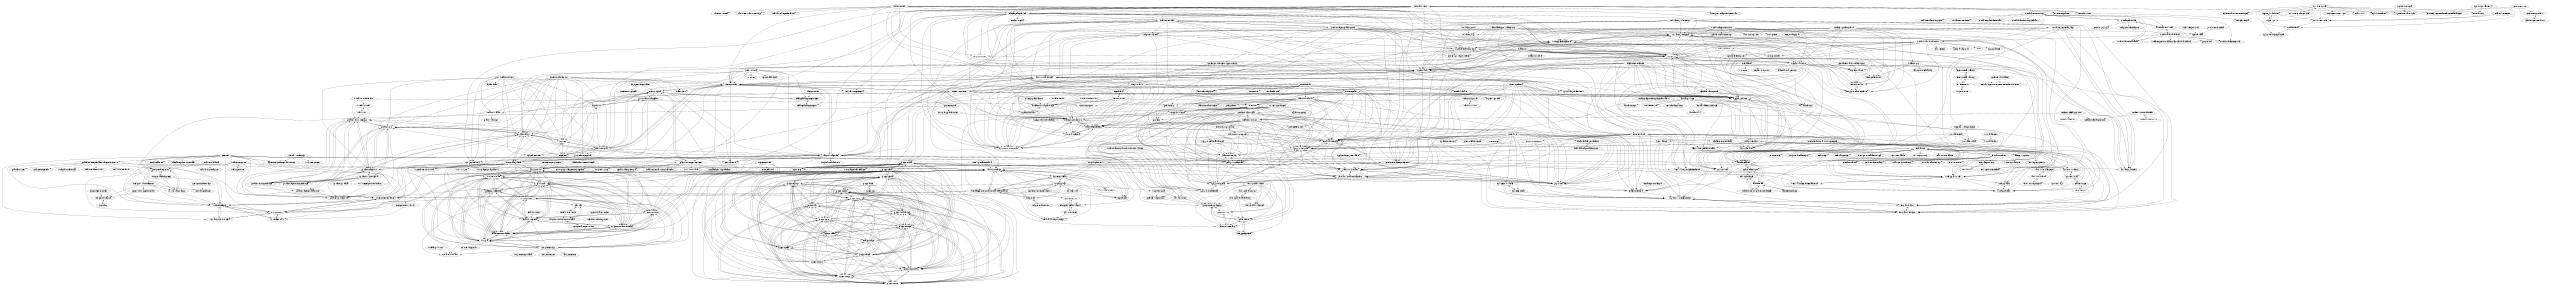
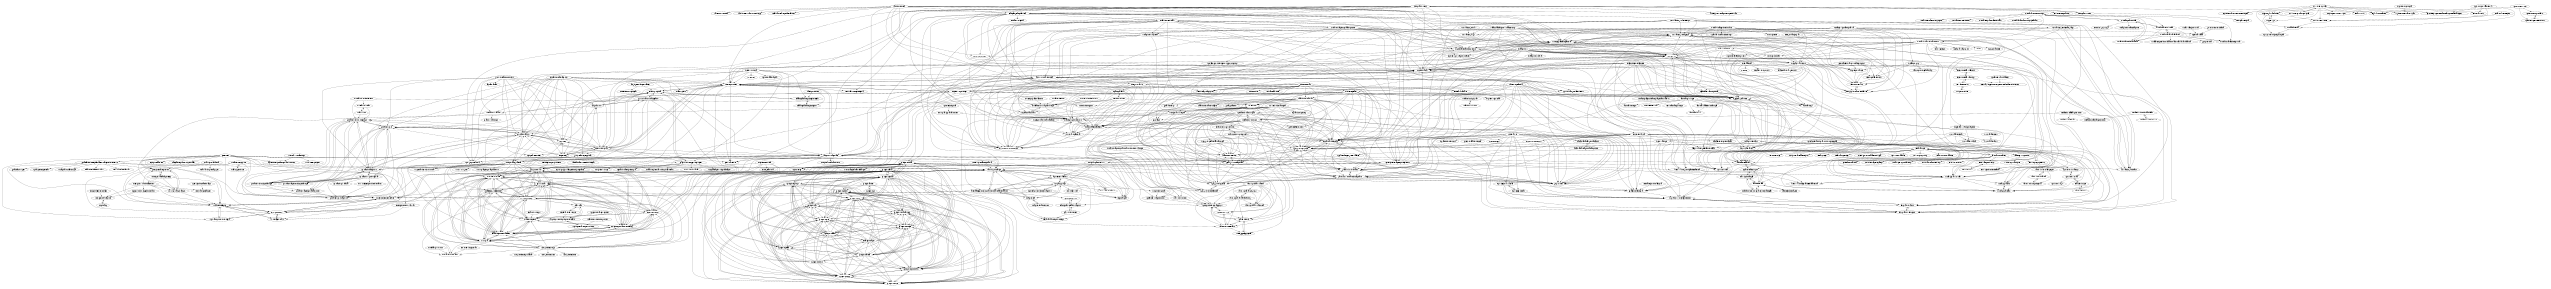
node "wtklbm/rust-library-i18n": removed
node "jctaoo/elecrun": label "jctaoo/elecrun" -> "calendar/elecrun"
node "codeluosiyu/toa-tools": label "codeluosiyu/toa-tools" -> "collection/toa-tools"
